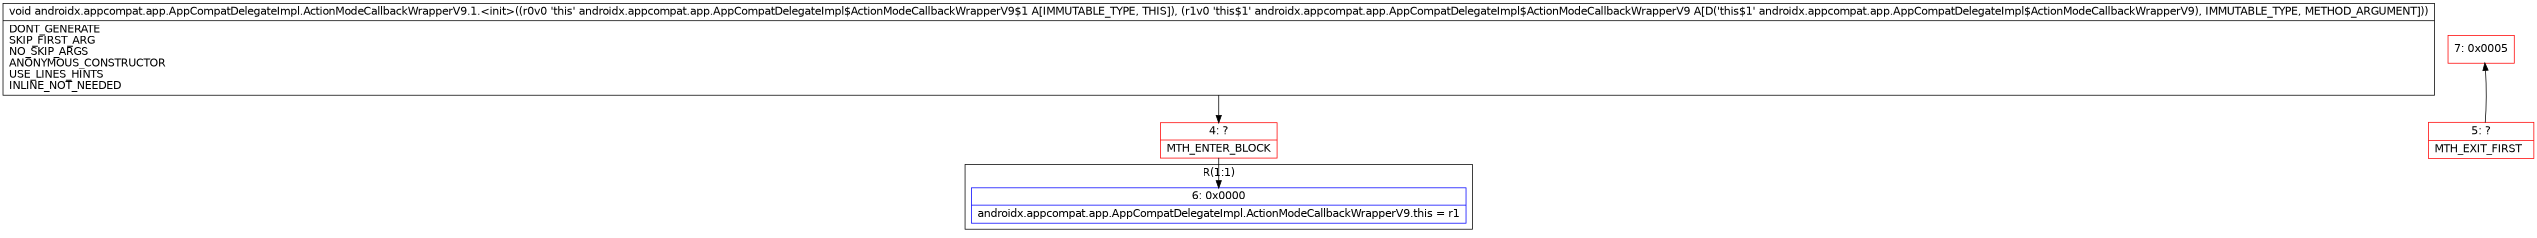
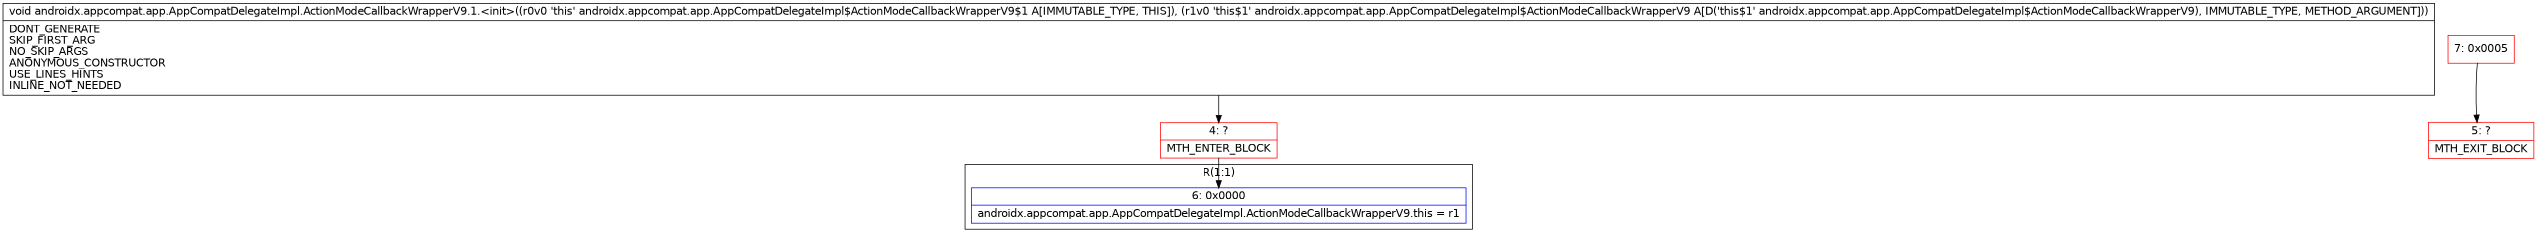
edge "5: ?" -> "7: 0x0005": reversed
node "5: ?": text "MTH_EXIT_FIRST" -> "MTH_EXIT_BLOCK"
